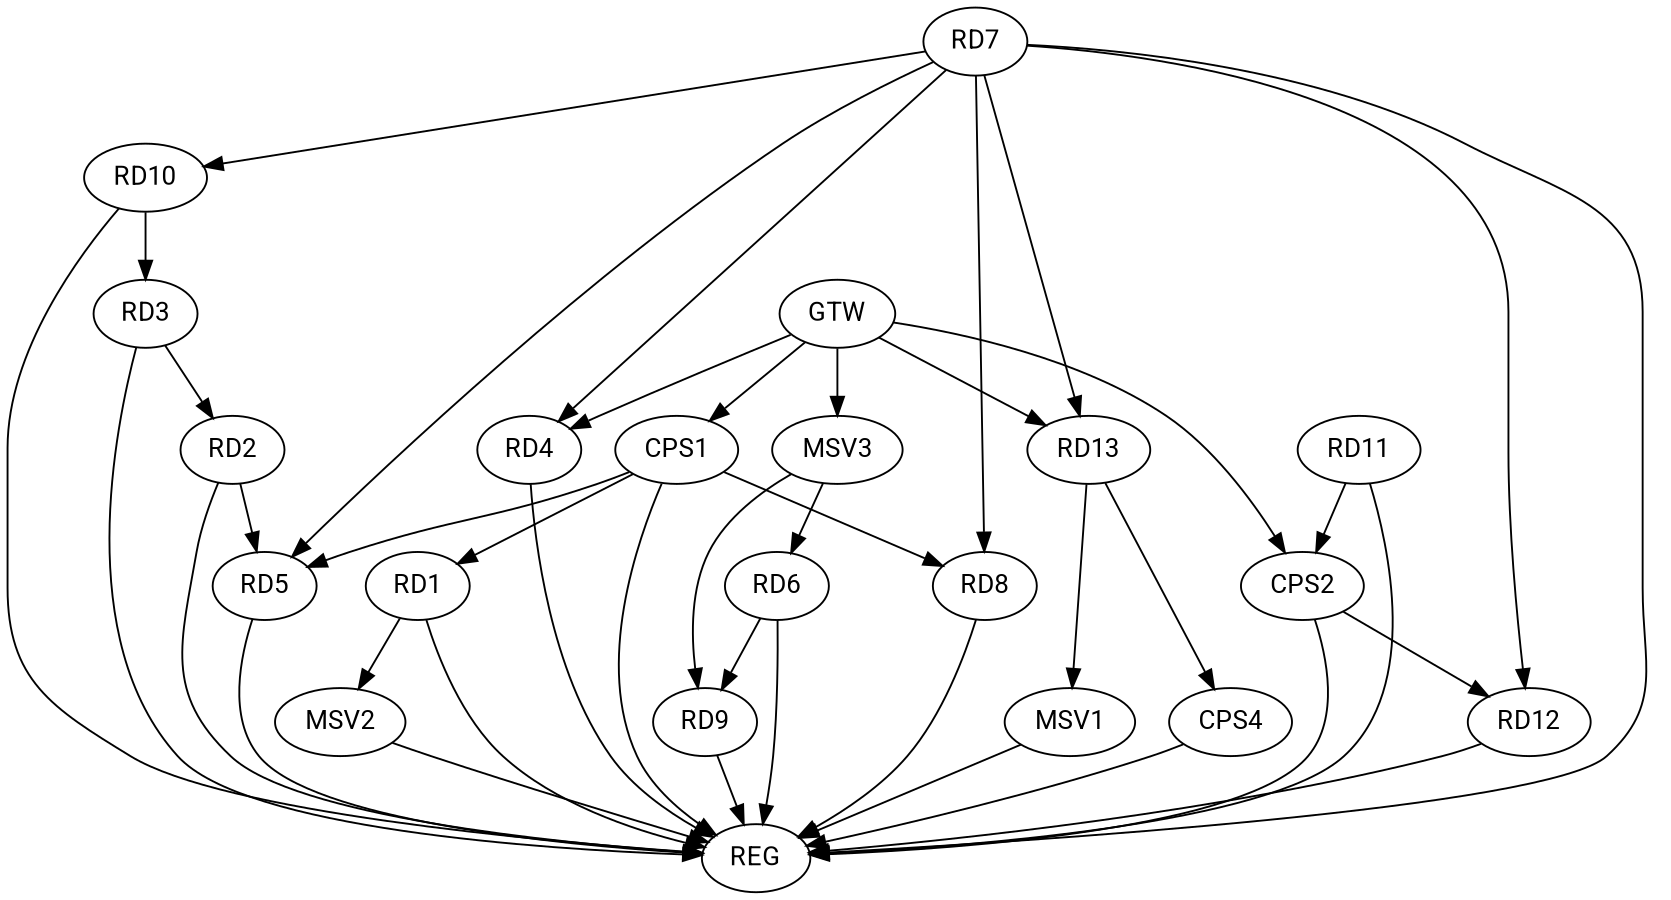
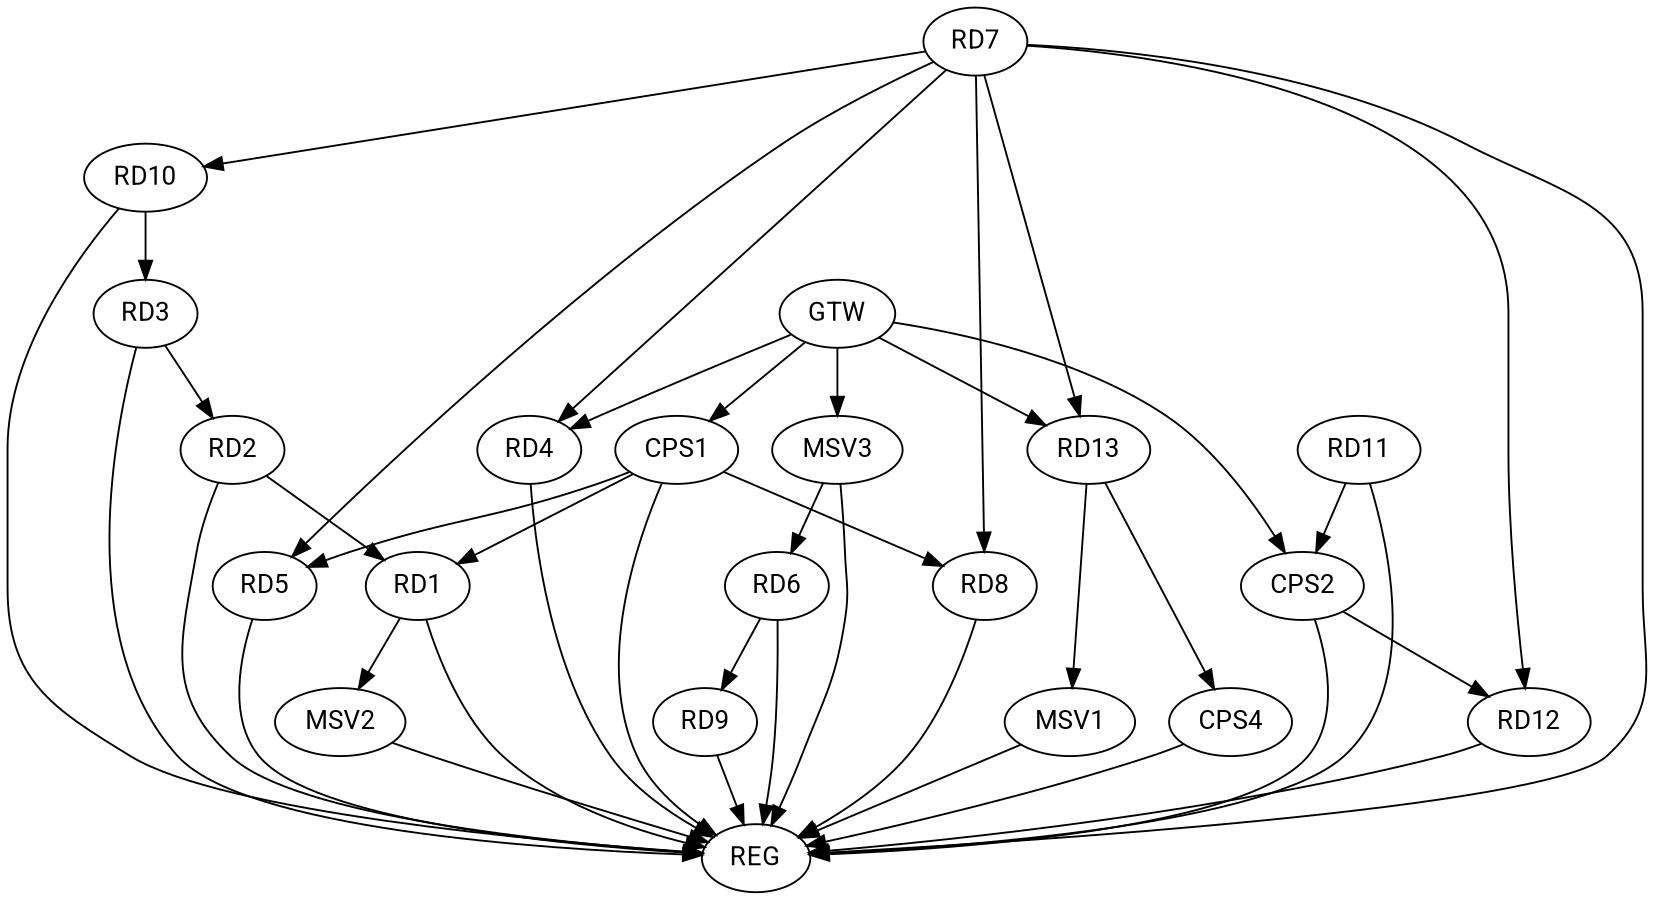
edge "RD2" -> "RD5": now "RD2" -> "RD1"
edge "MSV3" -> "RD9": now "MSV3" -> "REG"
